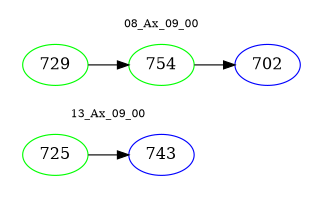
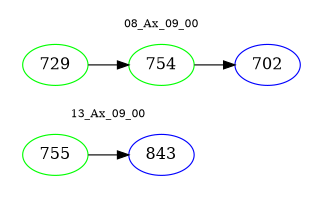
node "725": label "725" -> "755"
node "743": label "743" -> "843"
